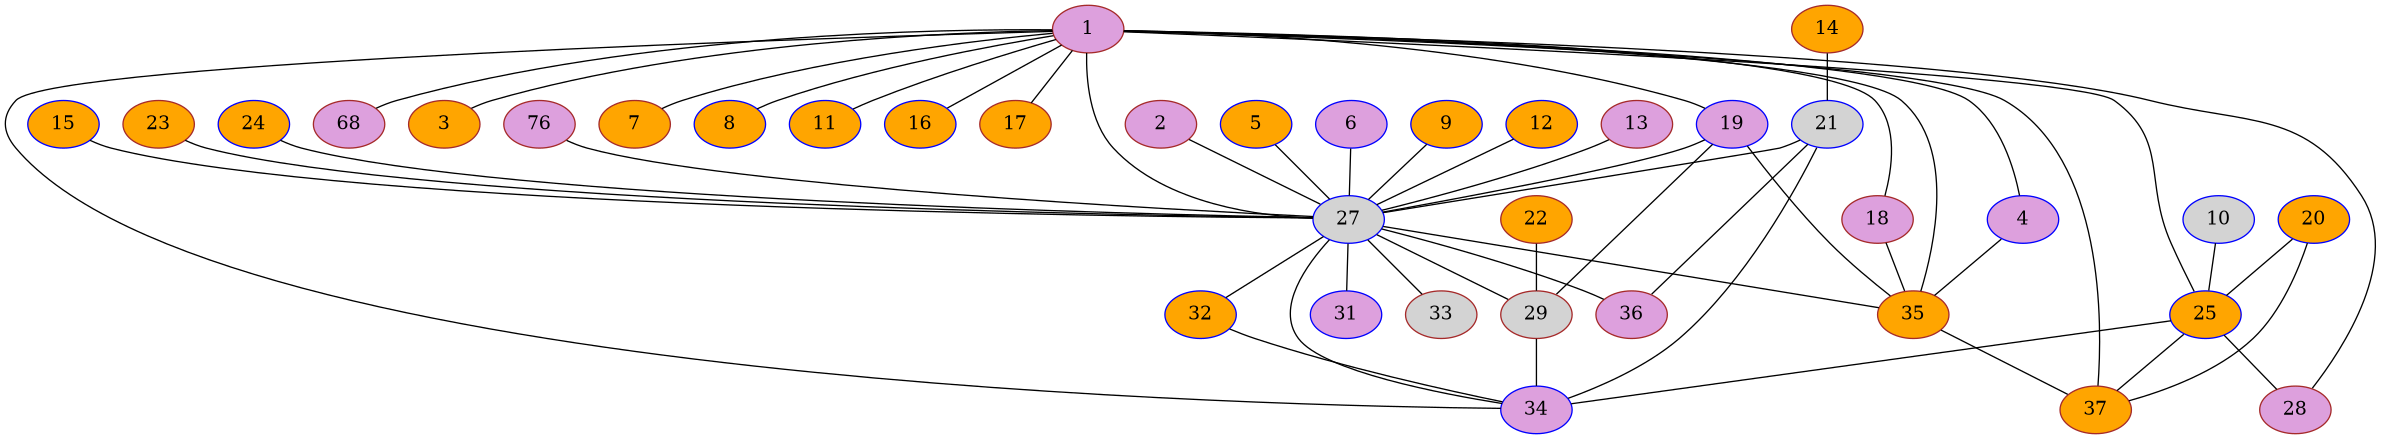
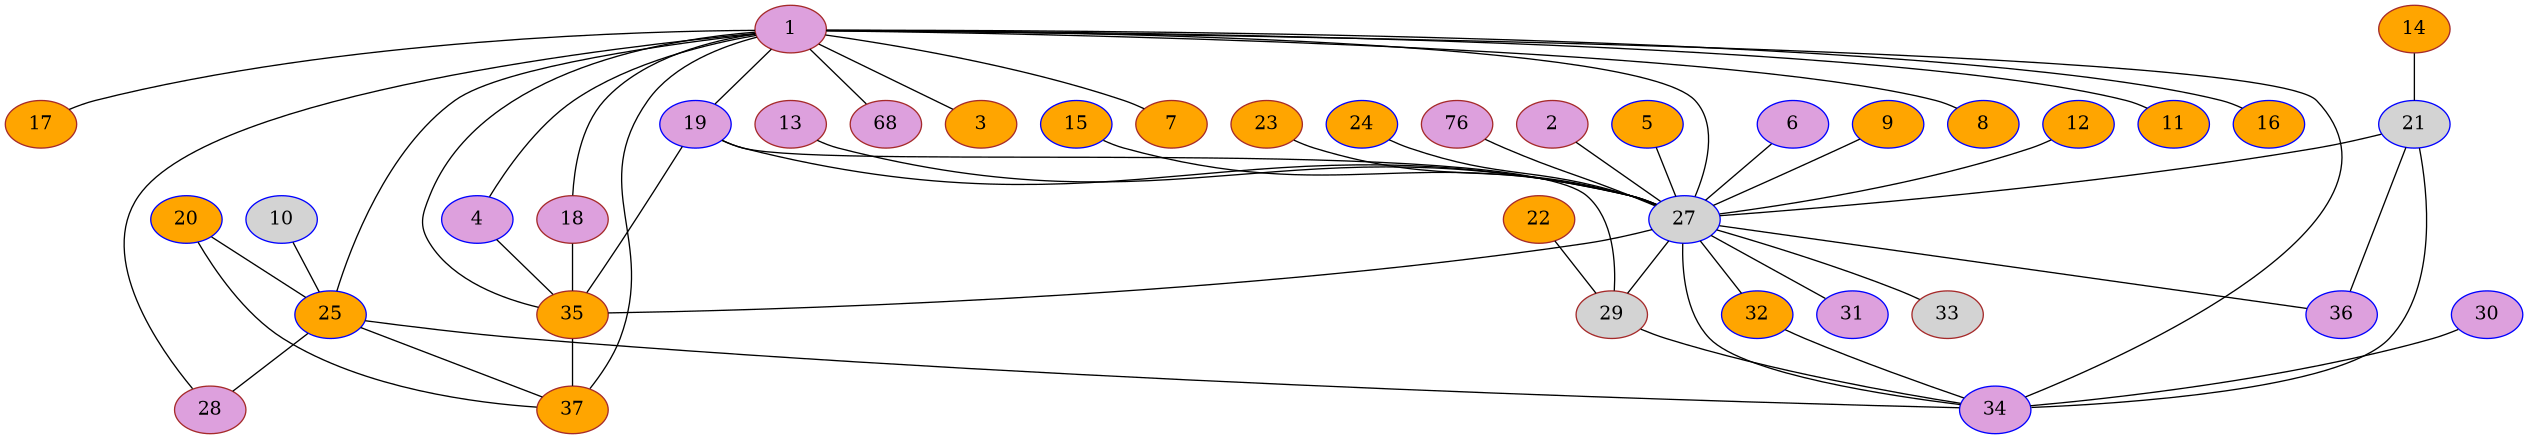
node "36": color brown -> blue
node "30": added
